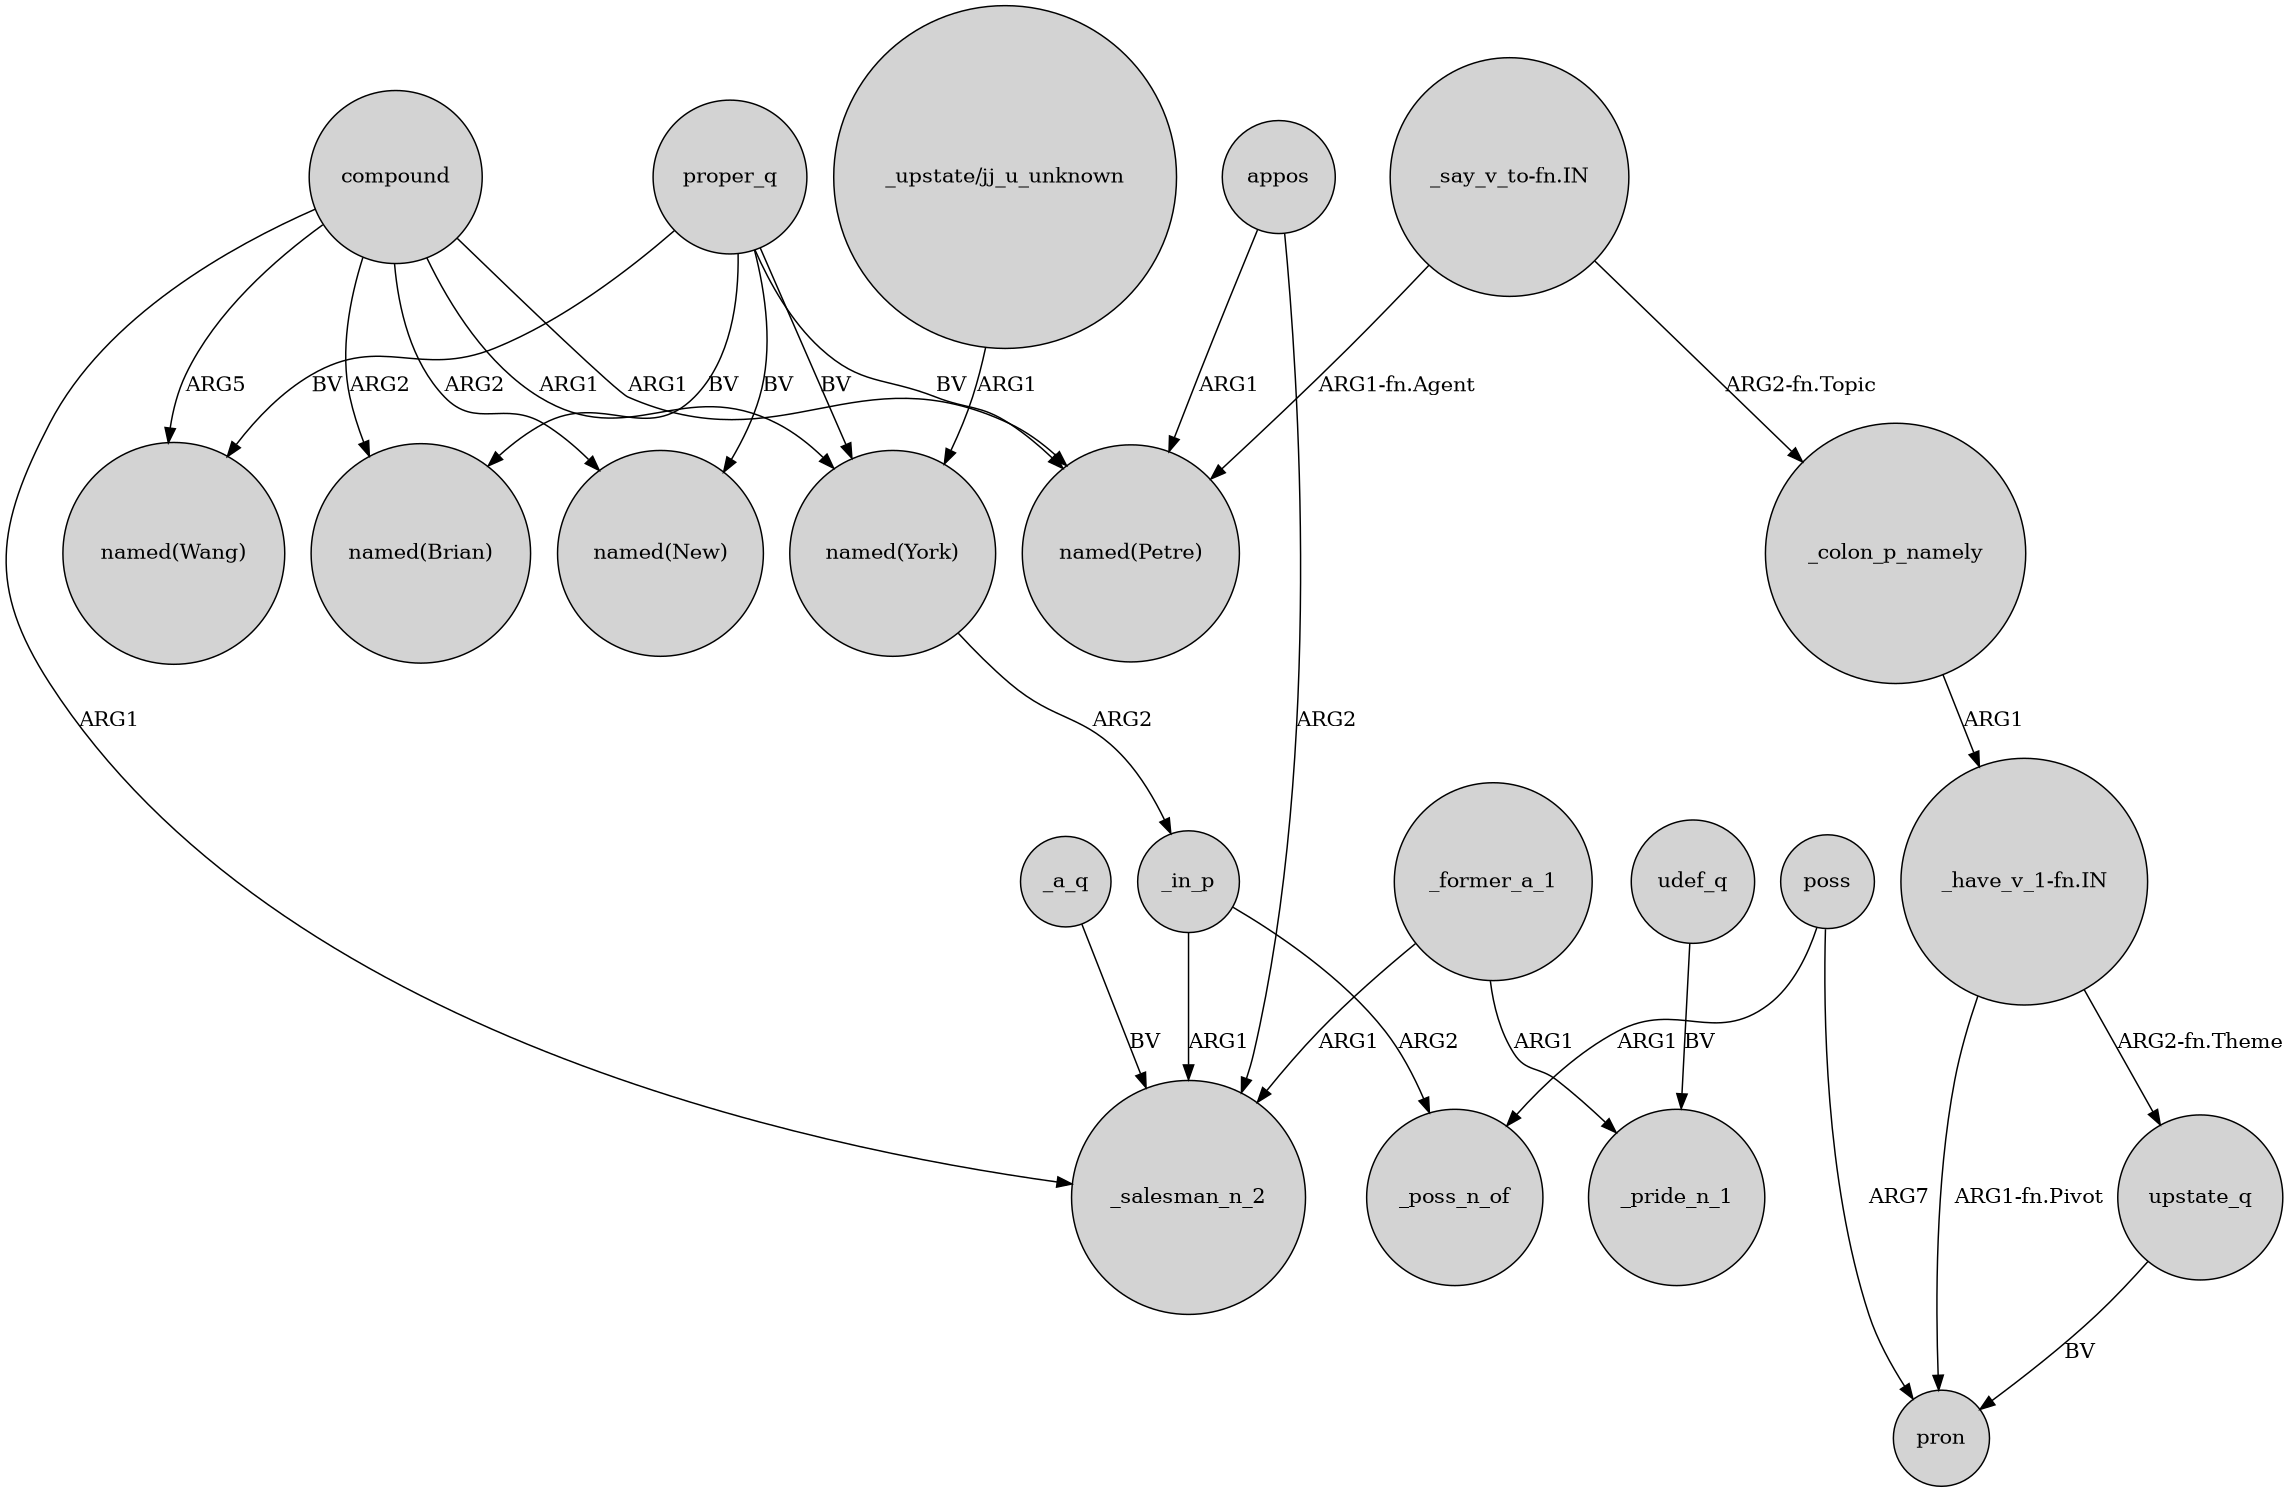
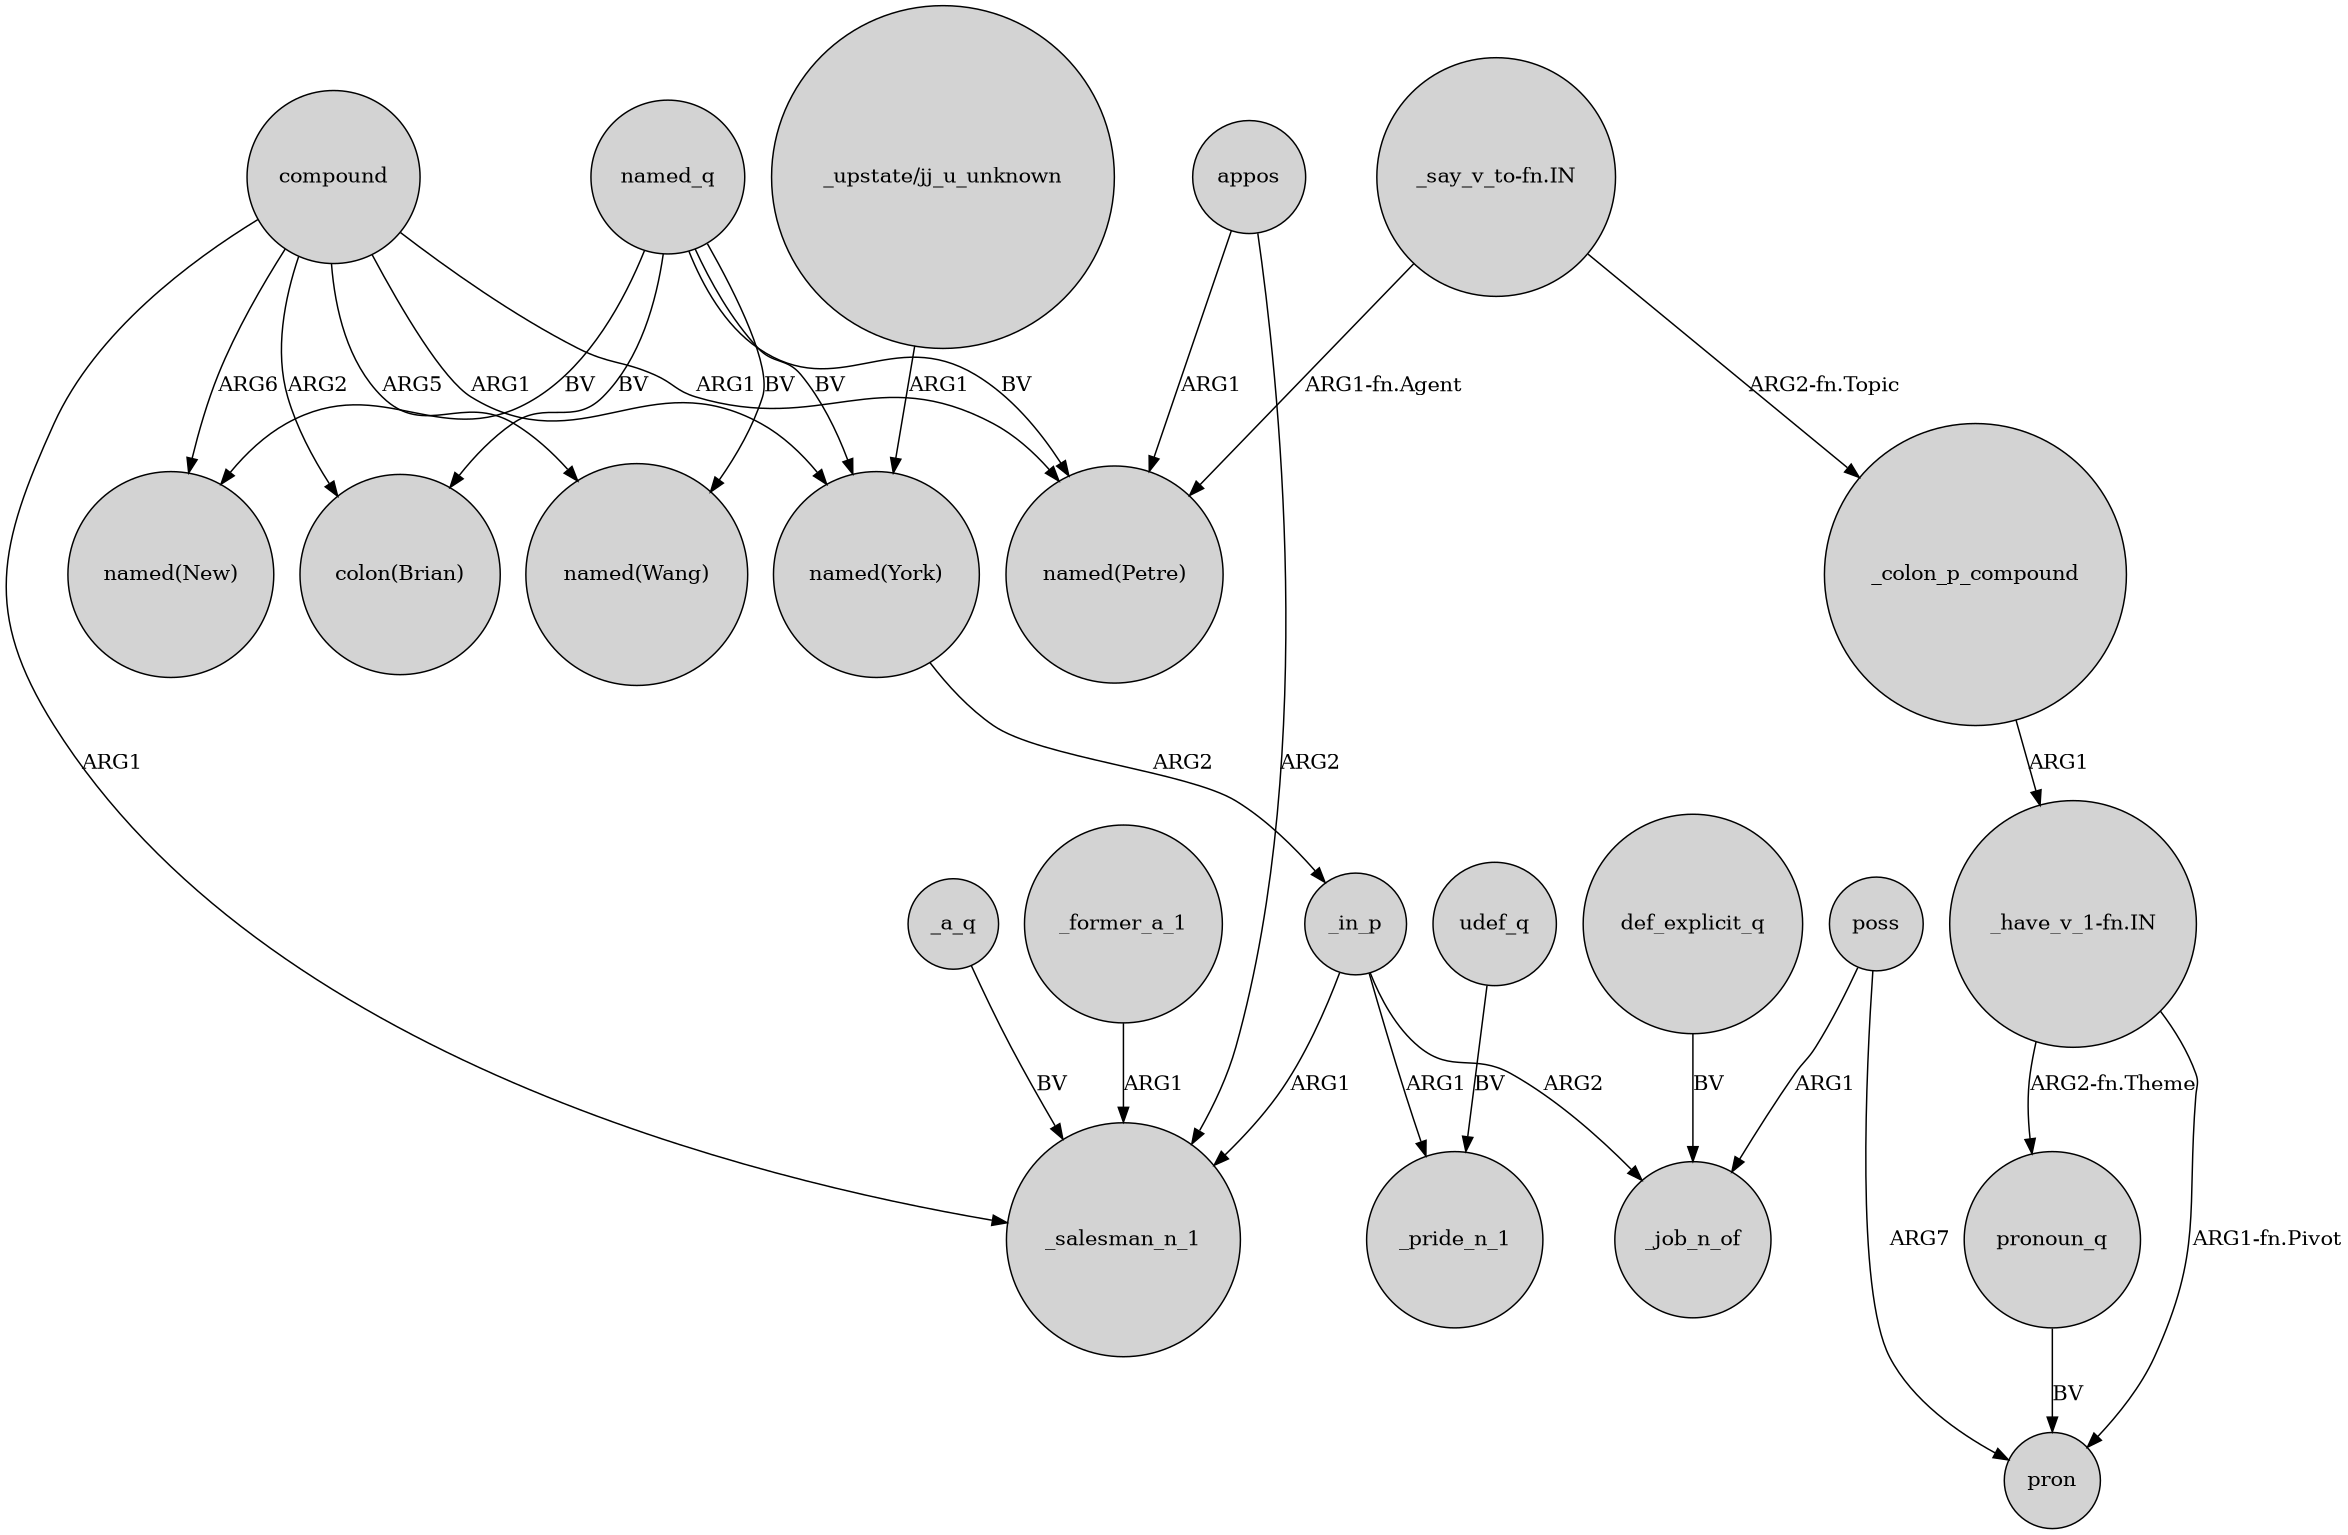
node "proper_q": label "proper_q" -> "named_q"
edge "compound" -> "named(New)": label "ARG2" -> "ARG6"
node "named(Brian)": label "named(Brian)" -> "colon(Brian)"
node "_colon_p_namely": label "_colon_p_namely" -> "_colon_p_compound"
node "def_explicit_q": added
edge "_former_a_1" -> "_pride_n_1": now "_in_p" -> "_pride_n_1"
node "_salesman_n_2": label "_salesman_n_2" -> "_salesman_n_1"
node "_poss_n_of": label "_poss_n_of" -> "_job_n_of"
node "upstate_q": label "upstate_q" -> "pronoun_q"
